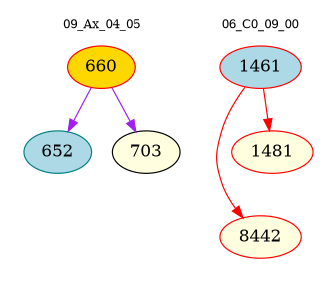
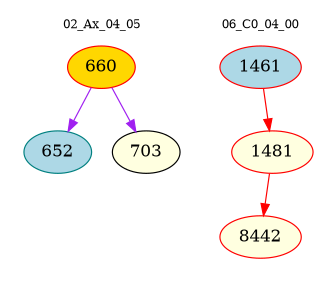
cluster "09_Ax_04_05": label "09_Ax_04_05" -> "02_Ax_04_05"
cluster "06_C0_09_00": label "06_C0_09_00" -> "06_C0_04_00"
edge "1461" -> "8442": now "1481" -> "8442"
